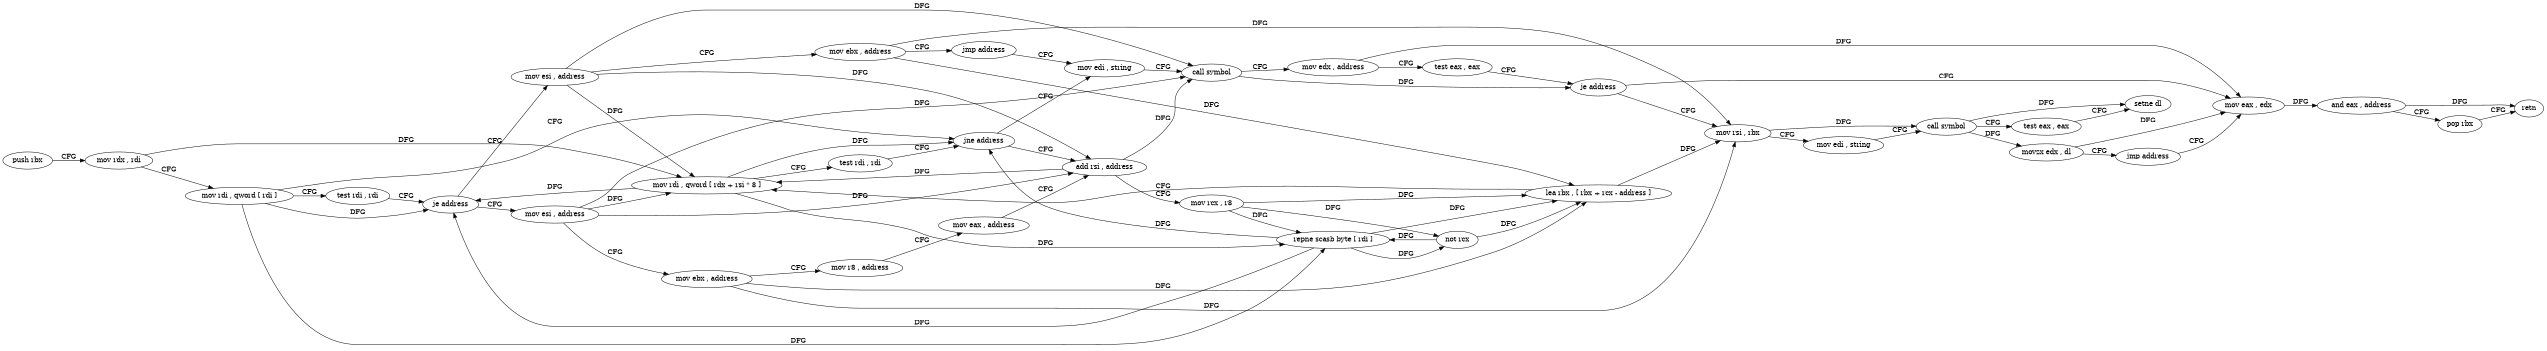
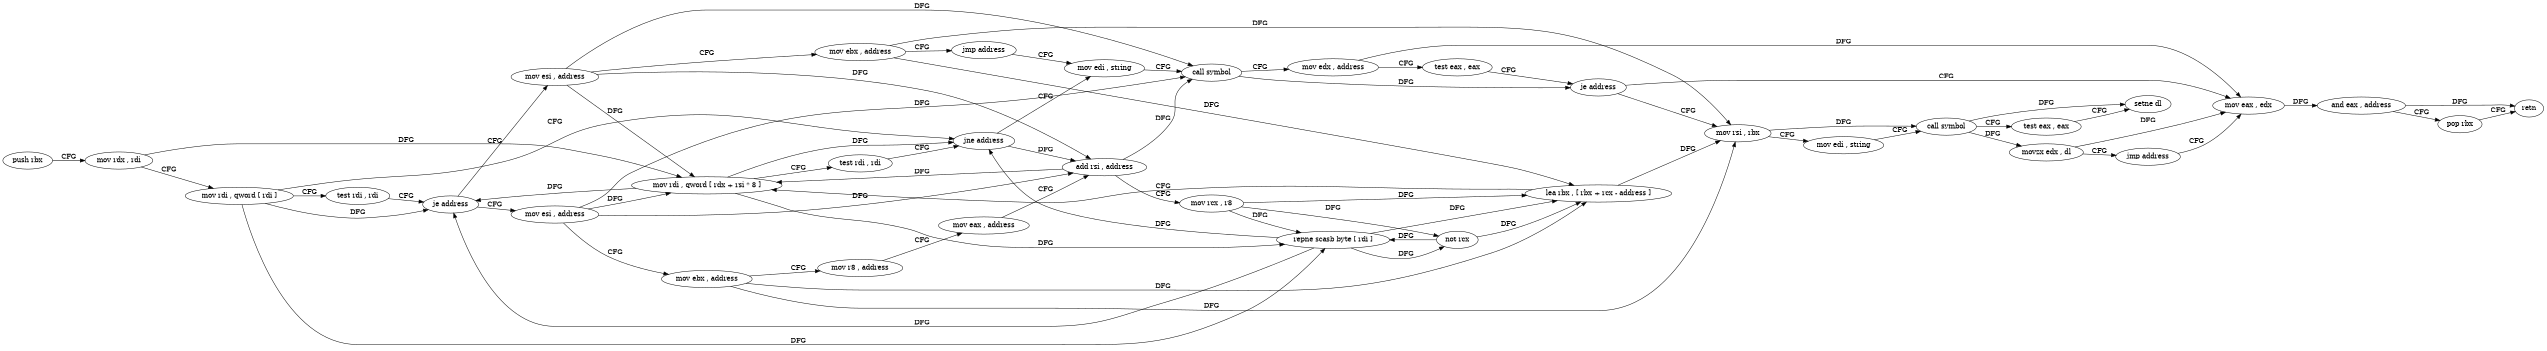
edge "jne address" -> "add rsi , address": label "CFG" -> "DFG"
